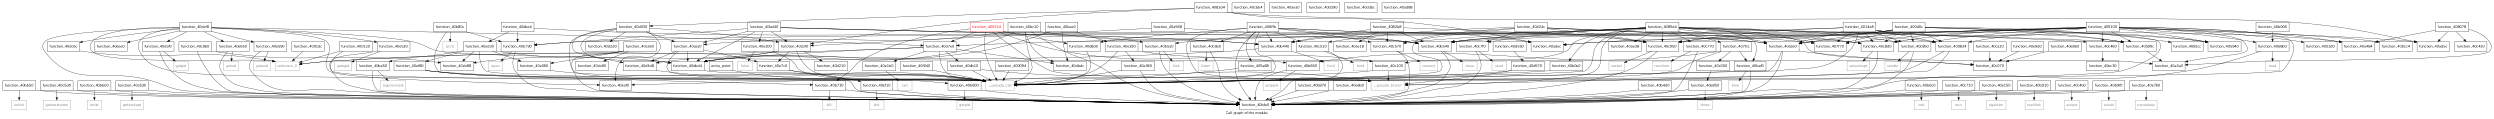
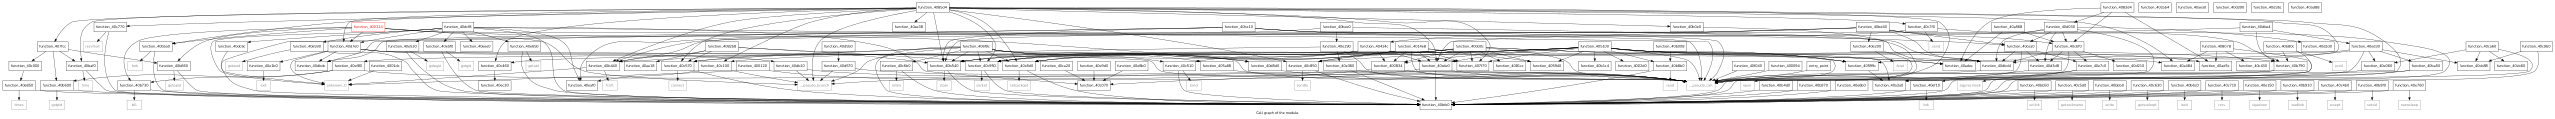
edge "function_40424c" -> "function_40c7f0": reversed
